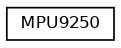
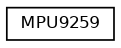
node "MPU9250": label "MPU9250" -> "MPU9259"
